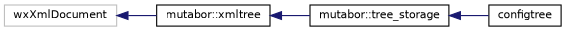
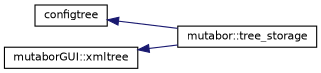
node "wxXmlDocument": removed
node "mutabor::xmltree": label "mutabor::xmltree" -> "mutaborGUI::xmltree"
edge "configtree" -> "mutabor::tree_storage": reversed
